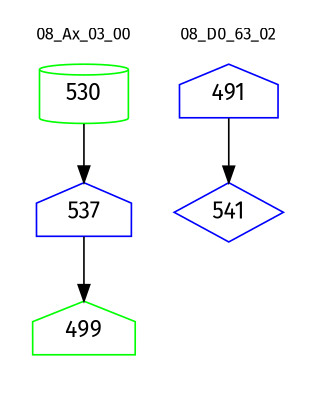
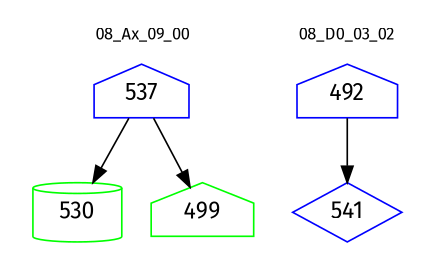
cluster "08_Ax_03_00": label "08_Ax_03_00" -> "08_Ax_09_00"
cluster "08_D0_63_02": label "08_D0_63_02" -> "08_D0_03_02"
node "491": label "491" -> "492"
edge "530" -> "537": reversed
